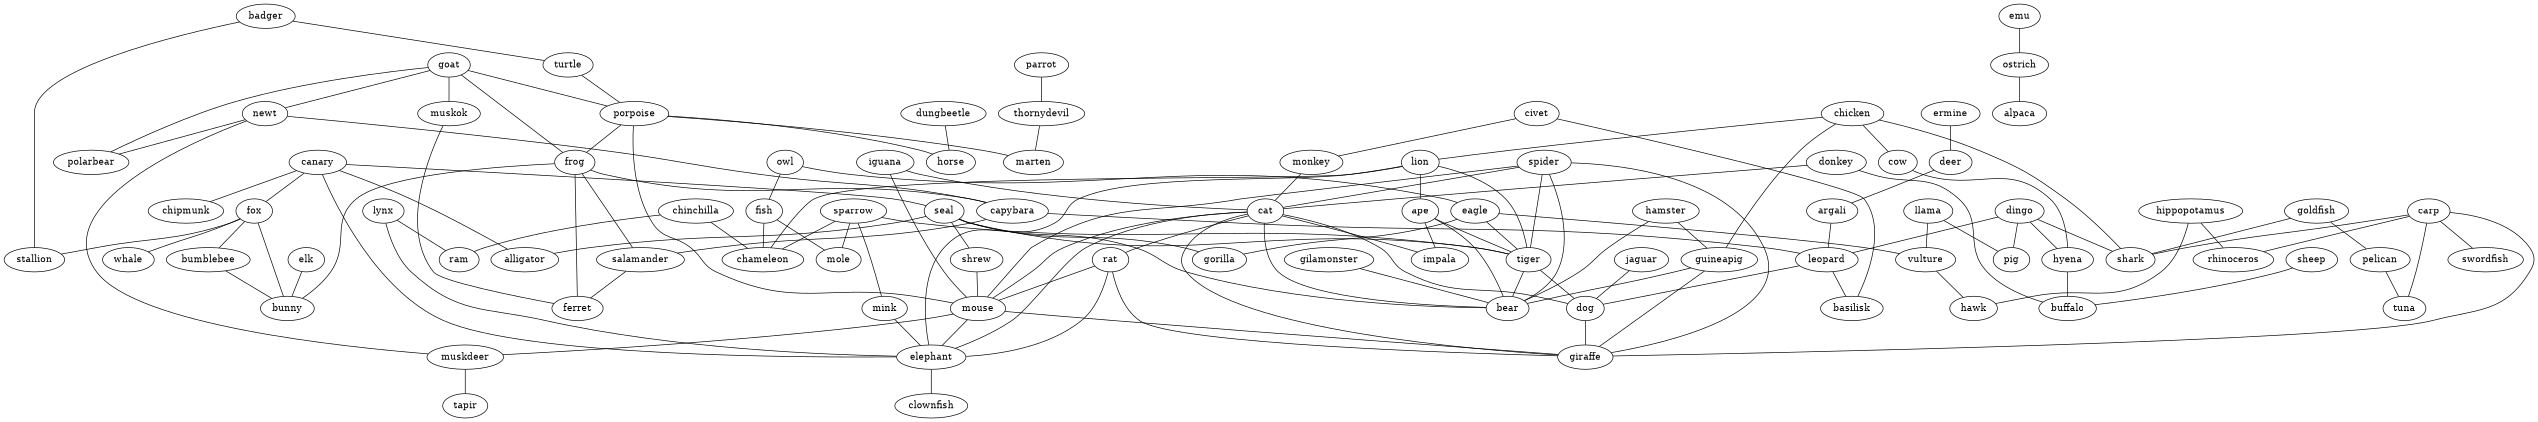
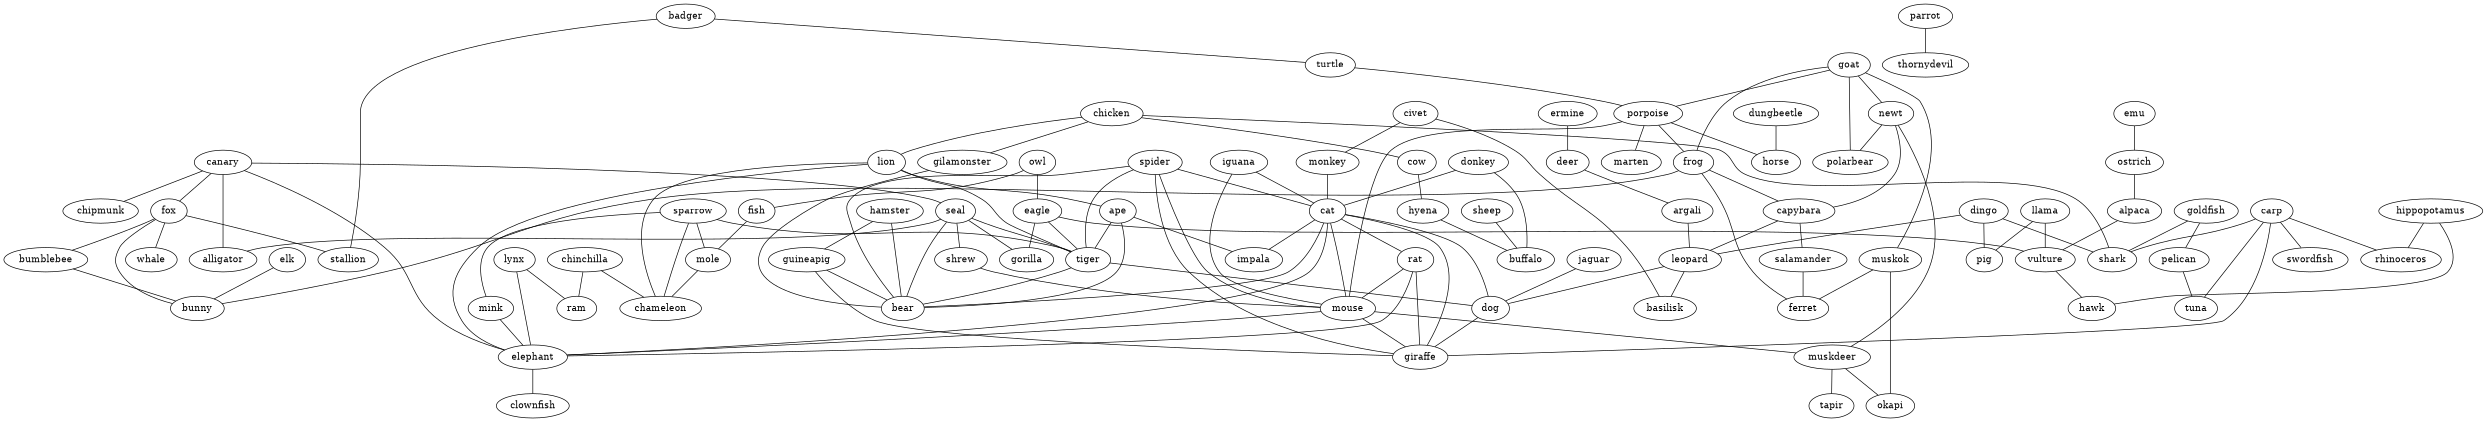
edge "thornydevil" -- "marten": removed
edge "chicken" -- "guineapig": now "chicken" -- "gilamonster"
edge "frog" -- "salamander": removed
edge "fish" -- "chameleon": now "mole" -- "chameleon"
edge "dingo" -- "hyena": removed
edge "alpaca" -- "vulture": added
node "okapi": added
